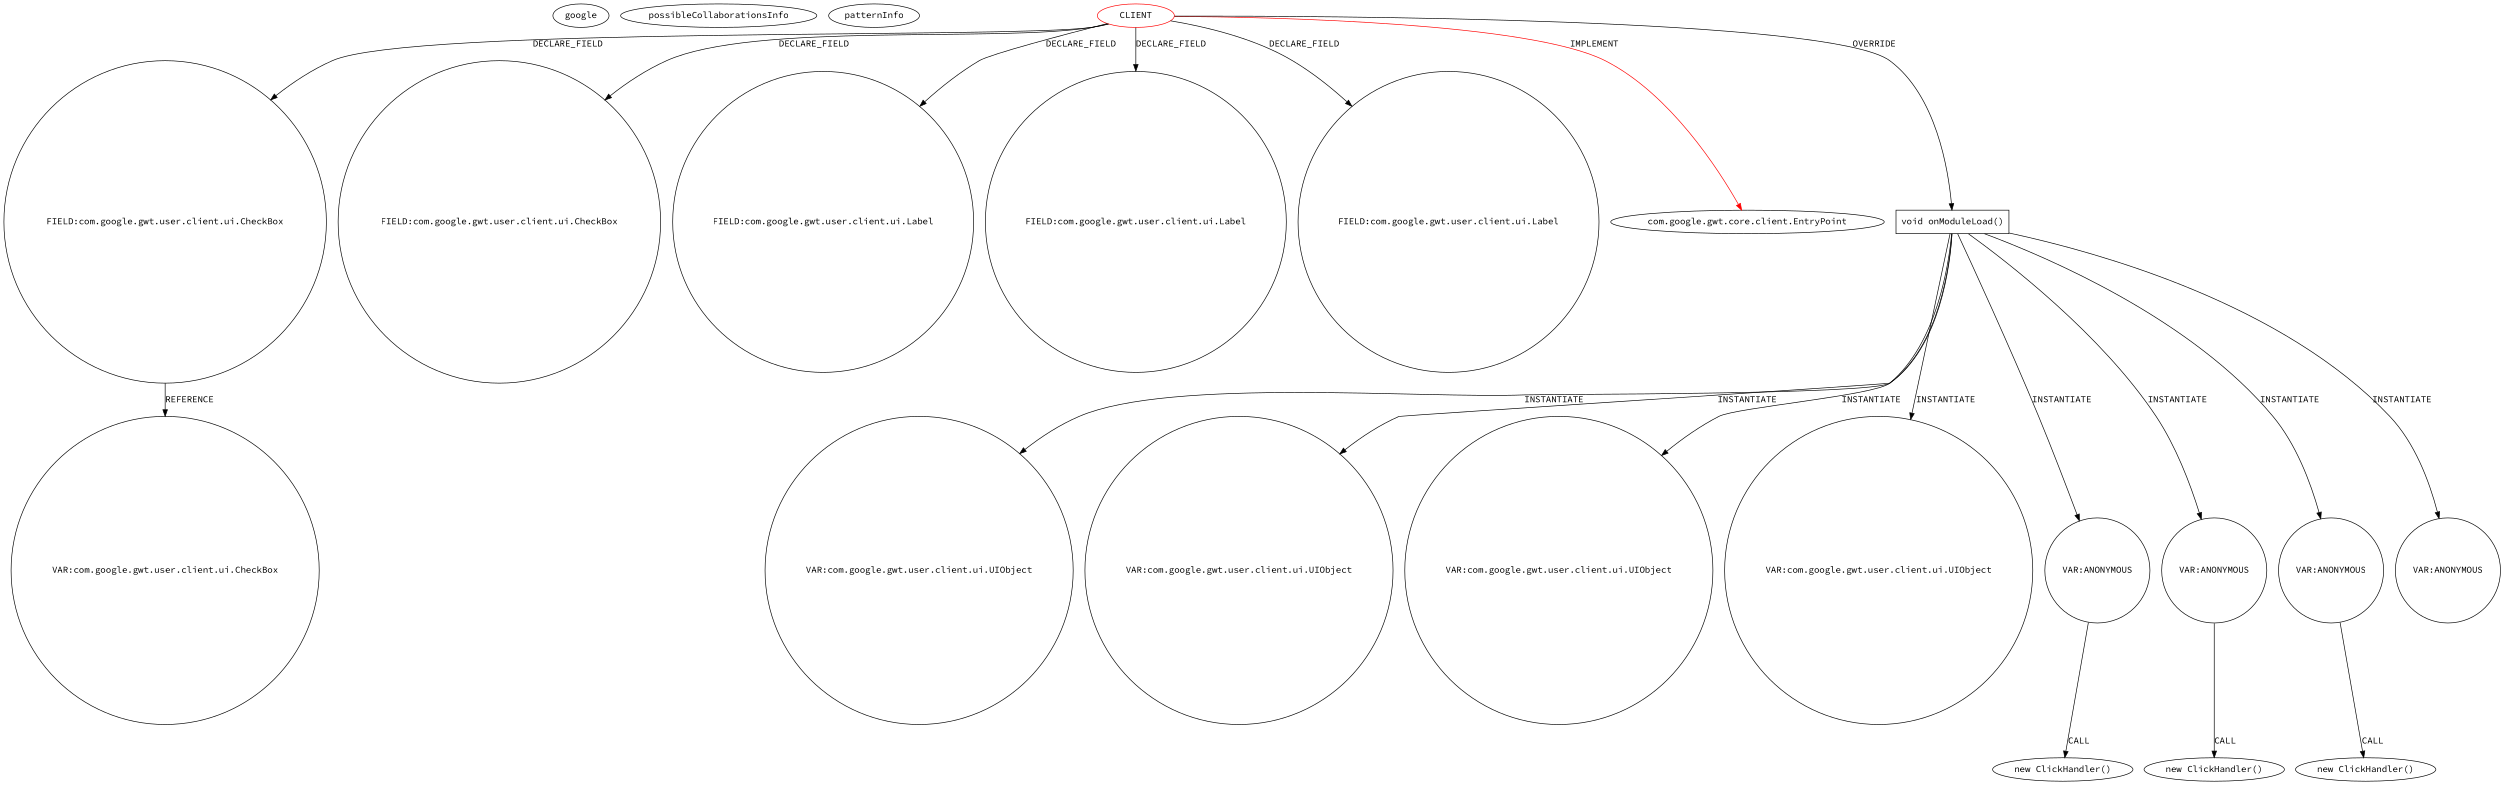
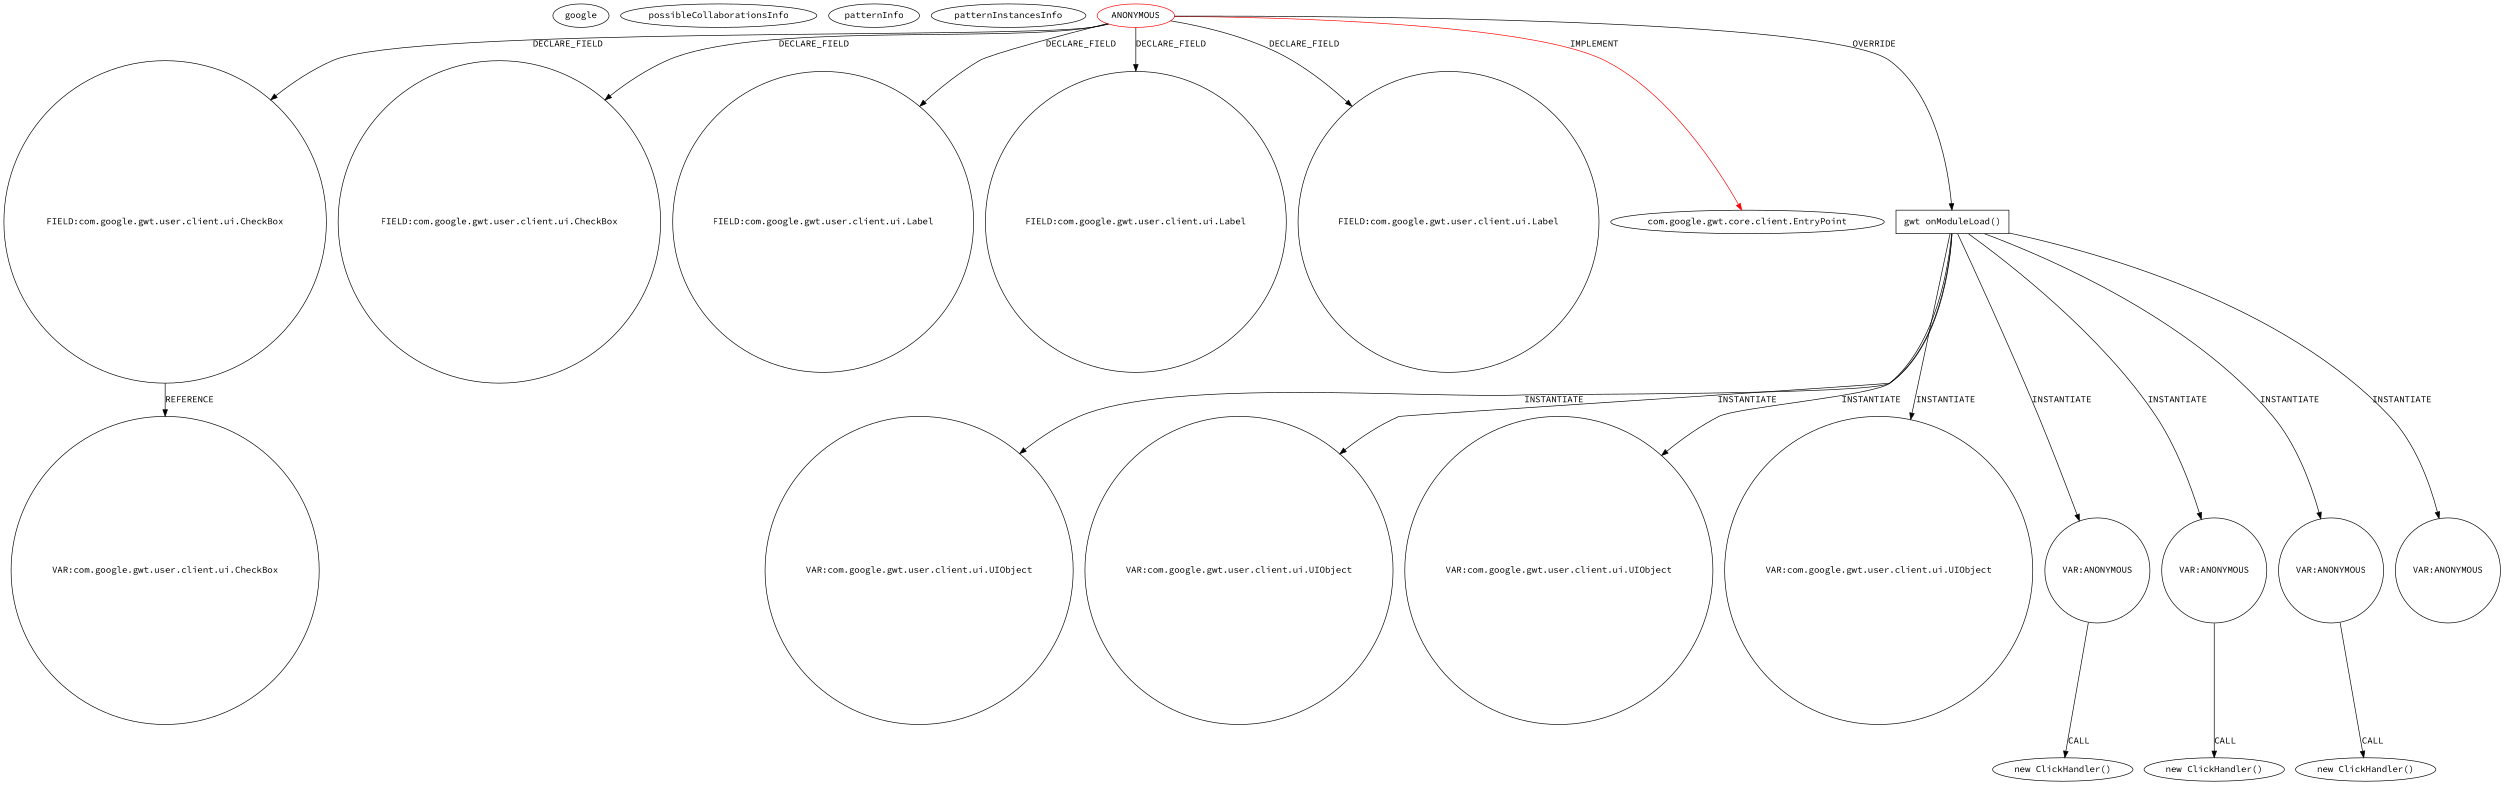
node "patternInstancesInfo": added
node "CLIENT": label "CLIENT" -> "ANONYMOUS"
node "void onModuleLoad()": label "void onModuleLoad()" -> "gwt onModuleLoad()"
